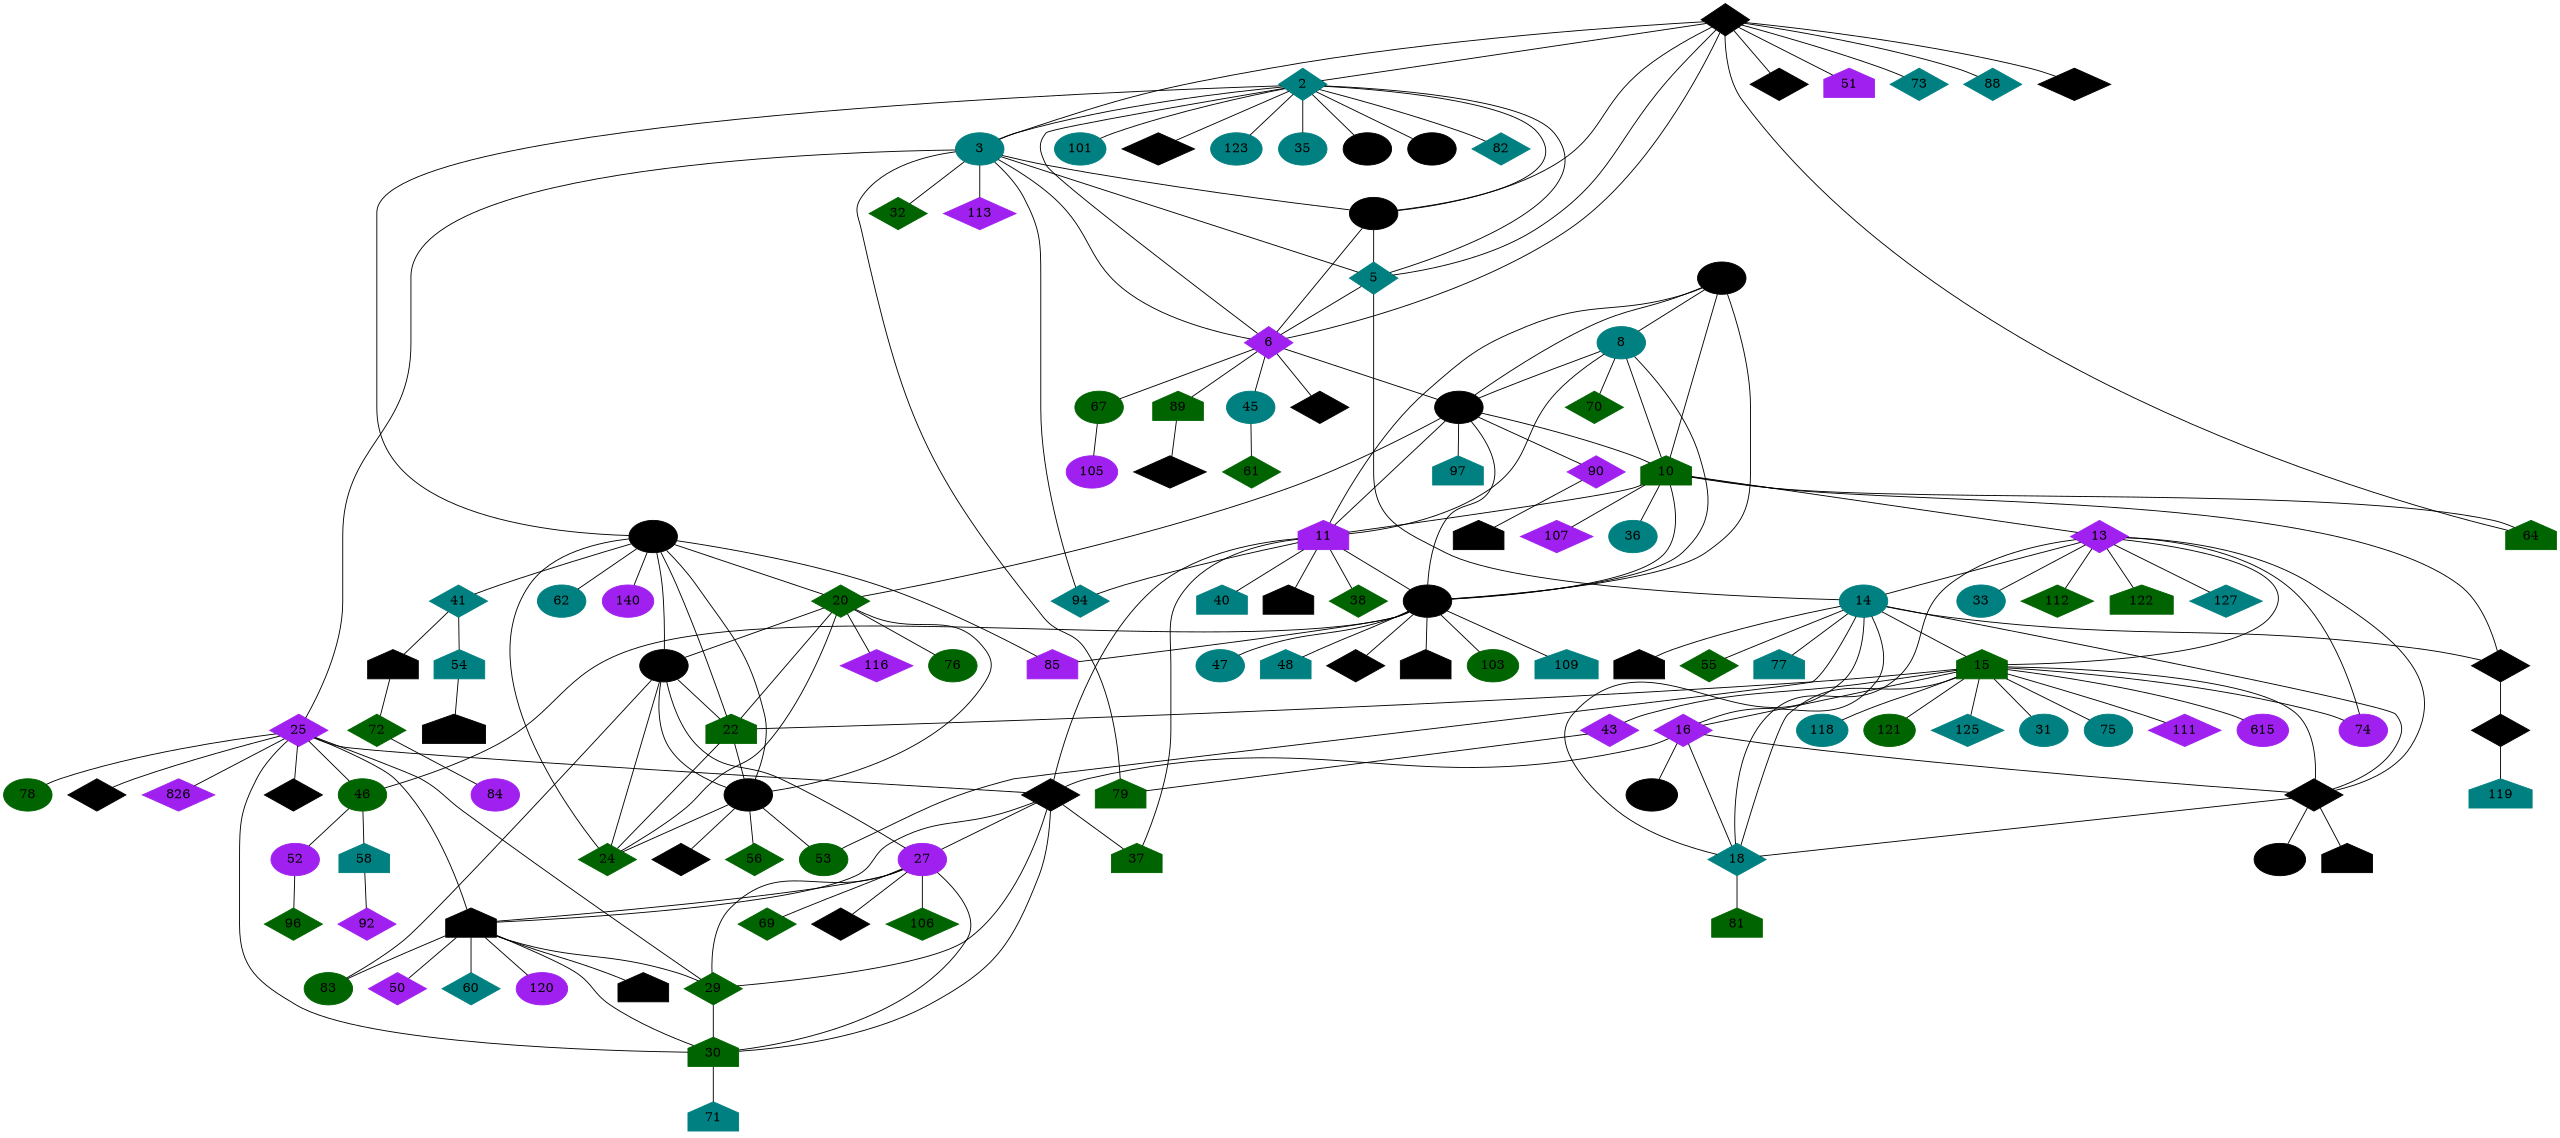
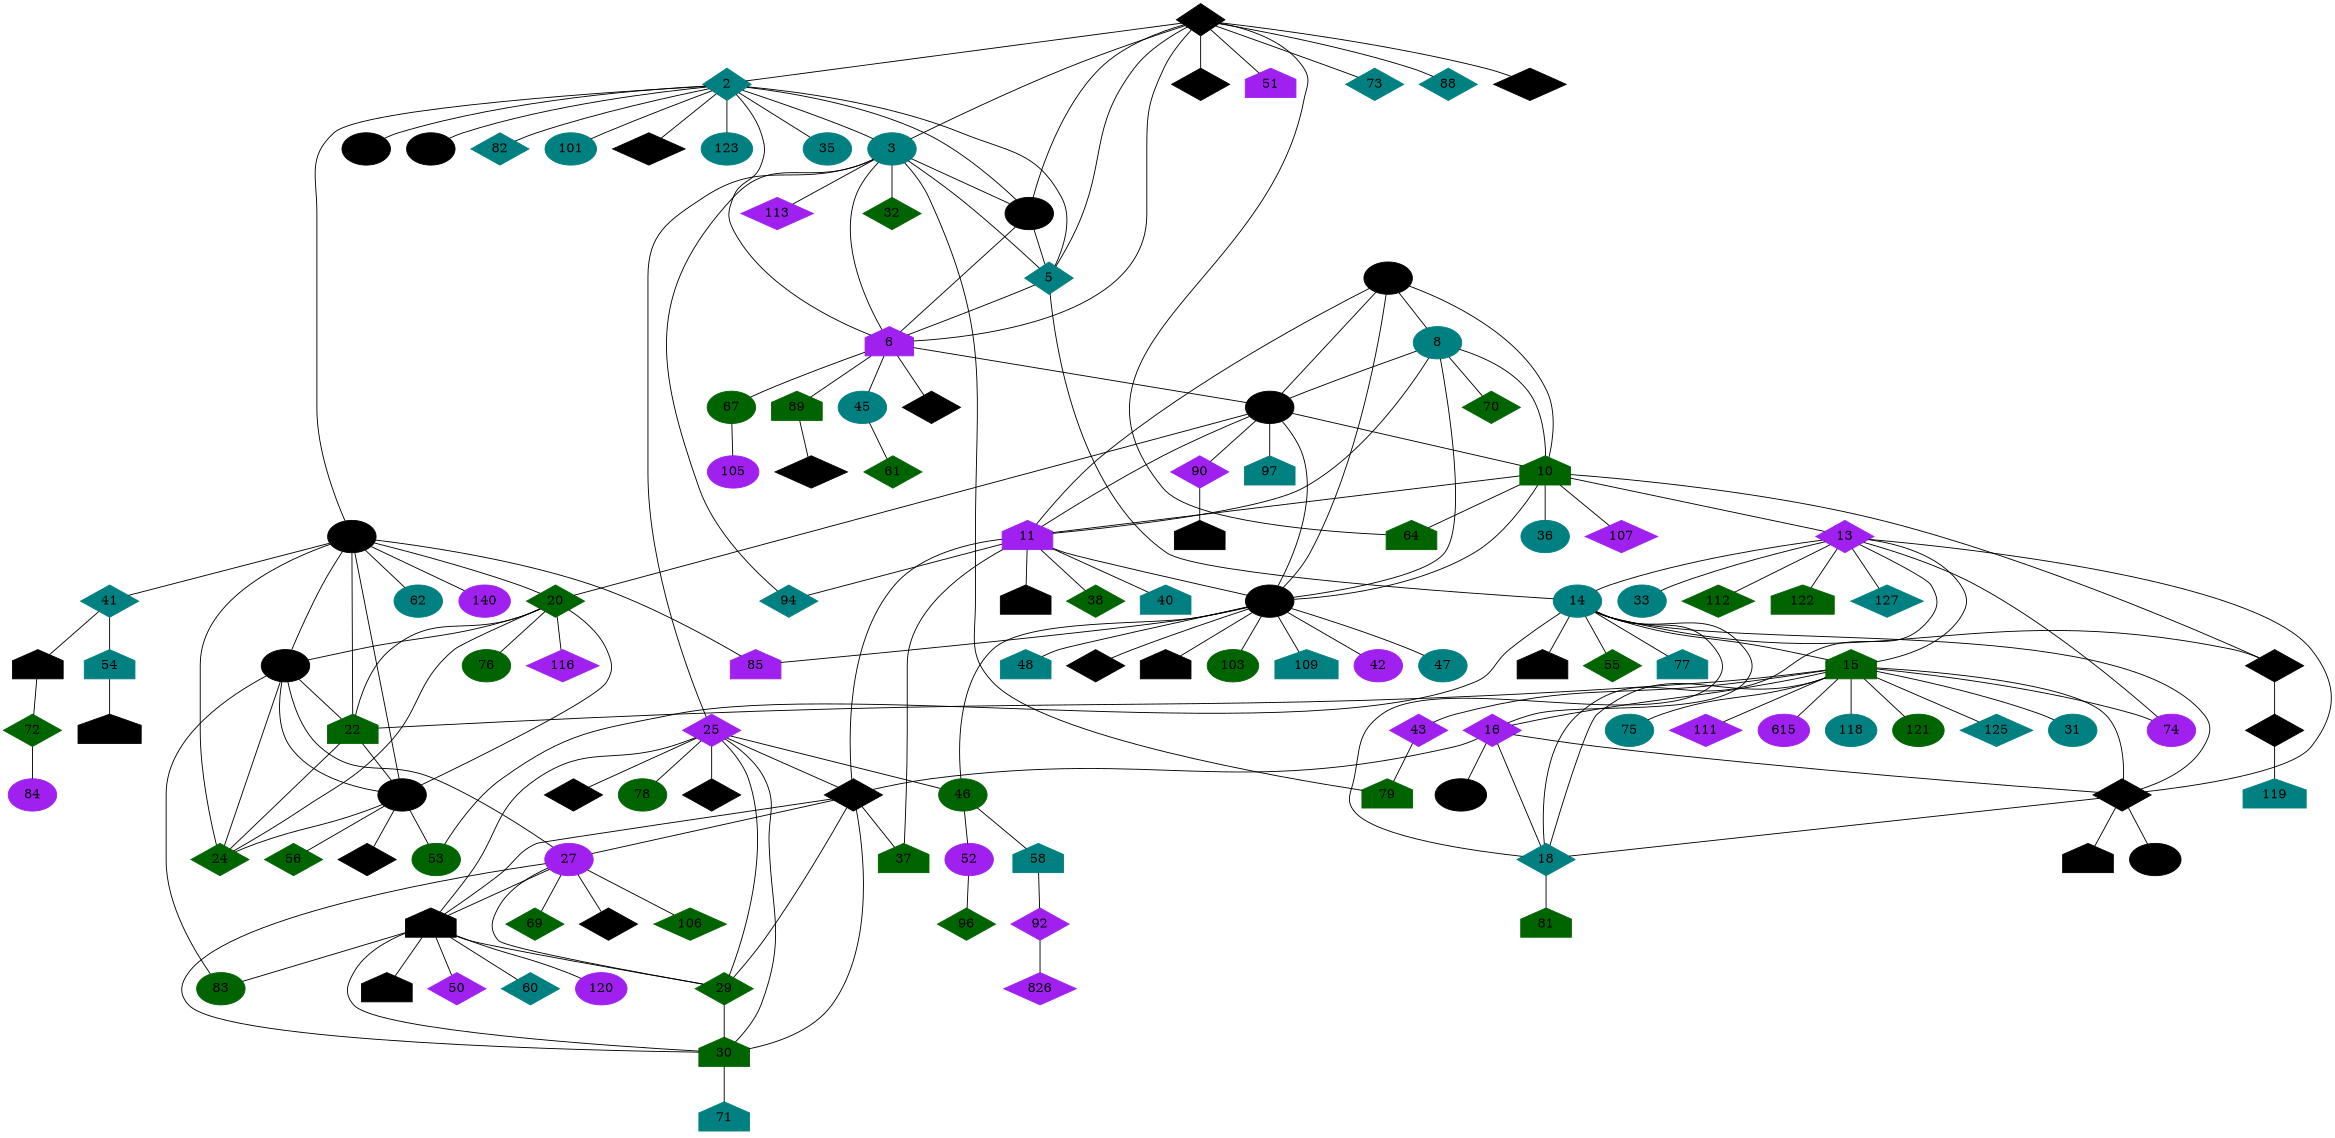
node "6": shape diamond -> house
node "42": added
edge "25" -- "826": now "92" -- "826"
